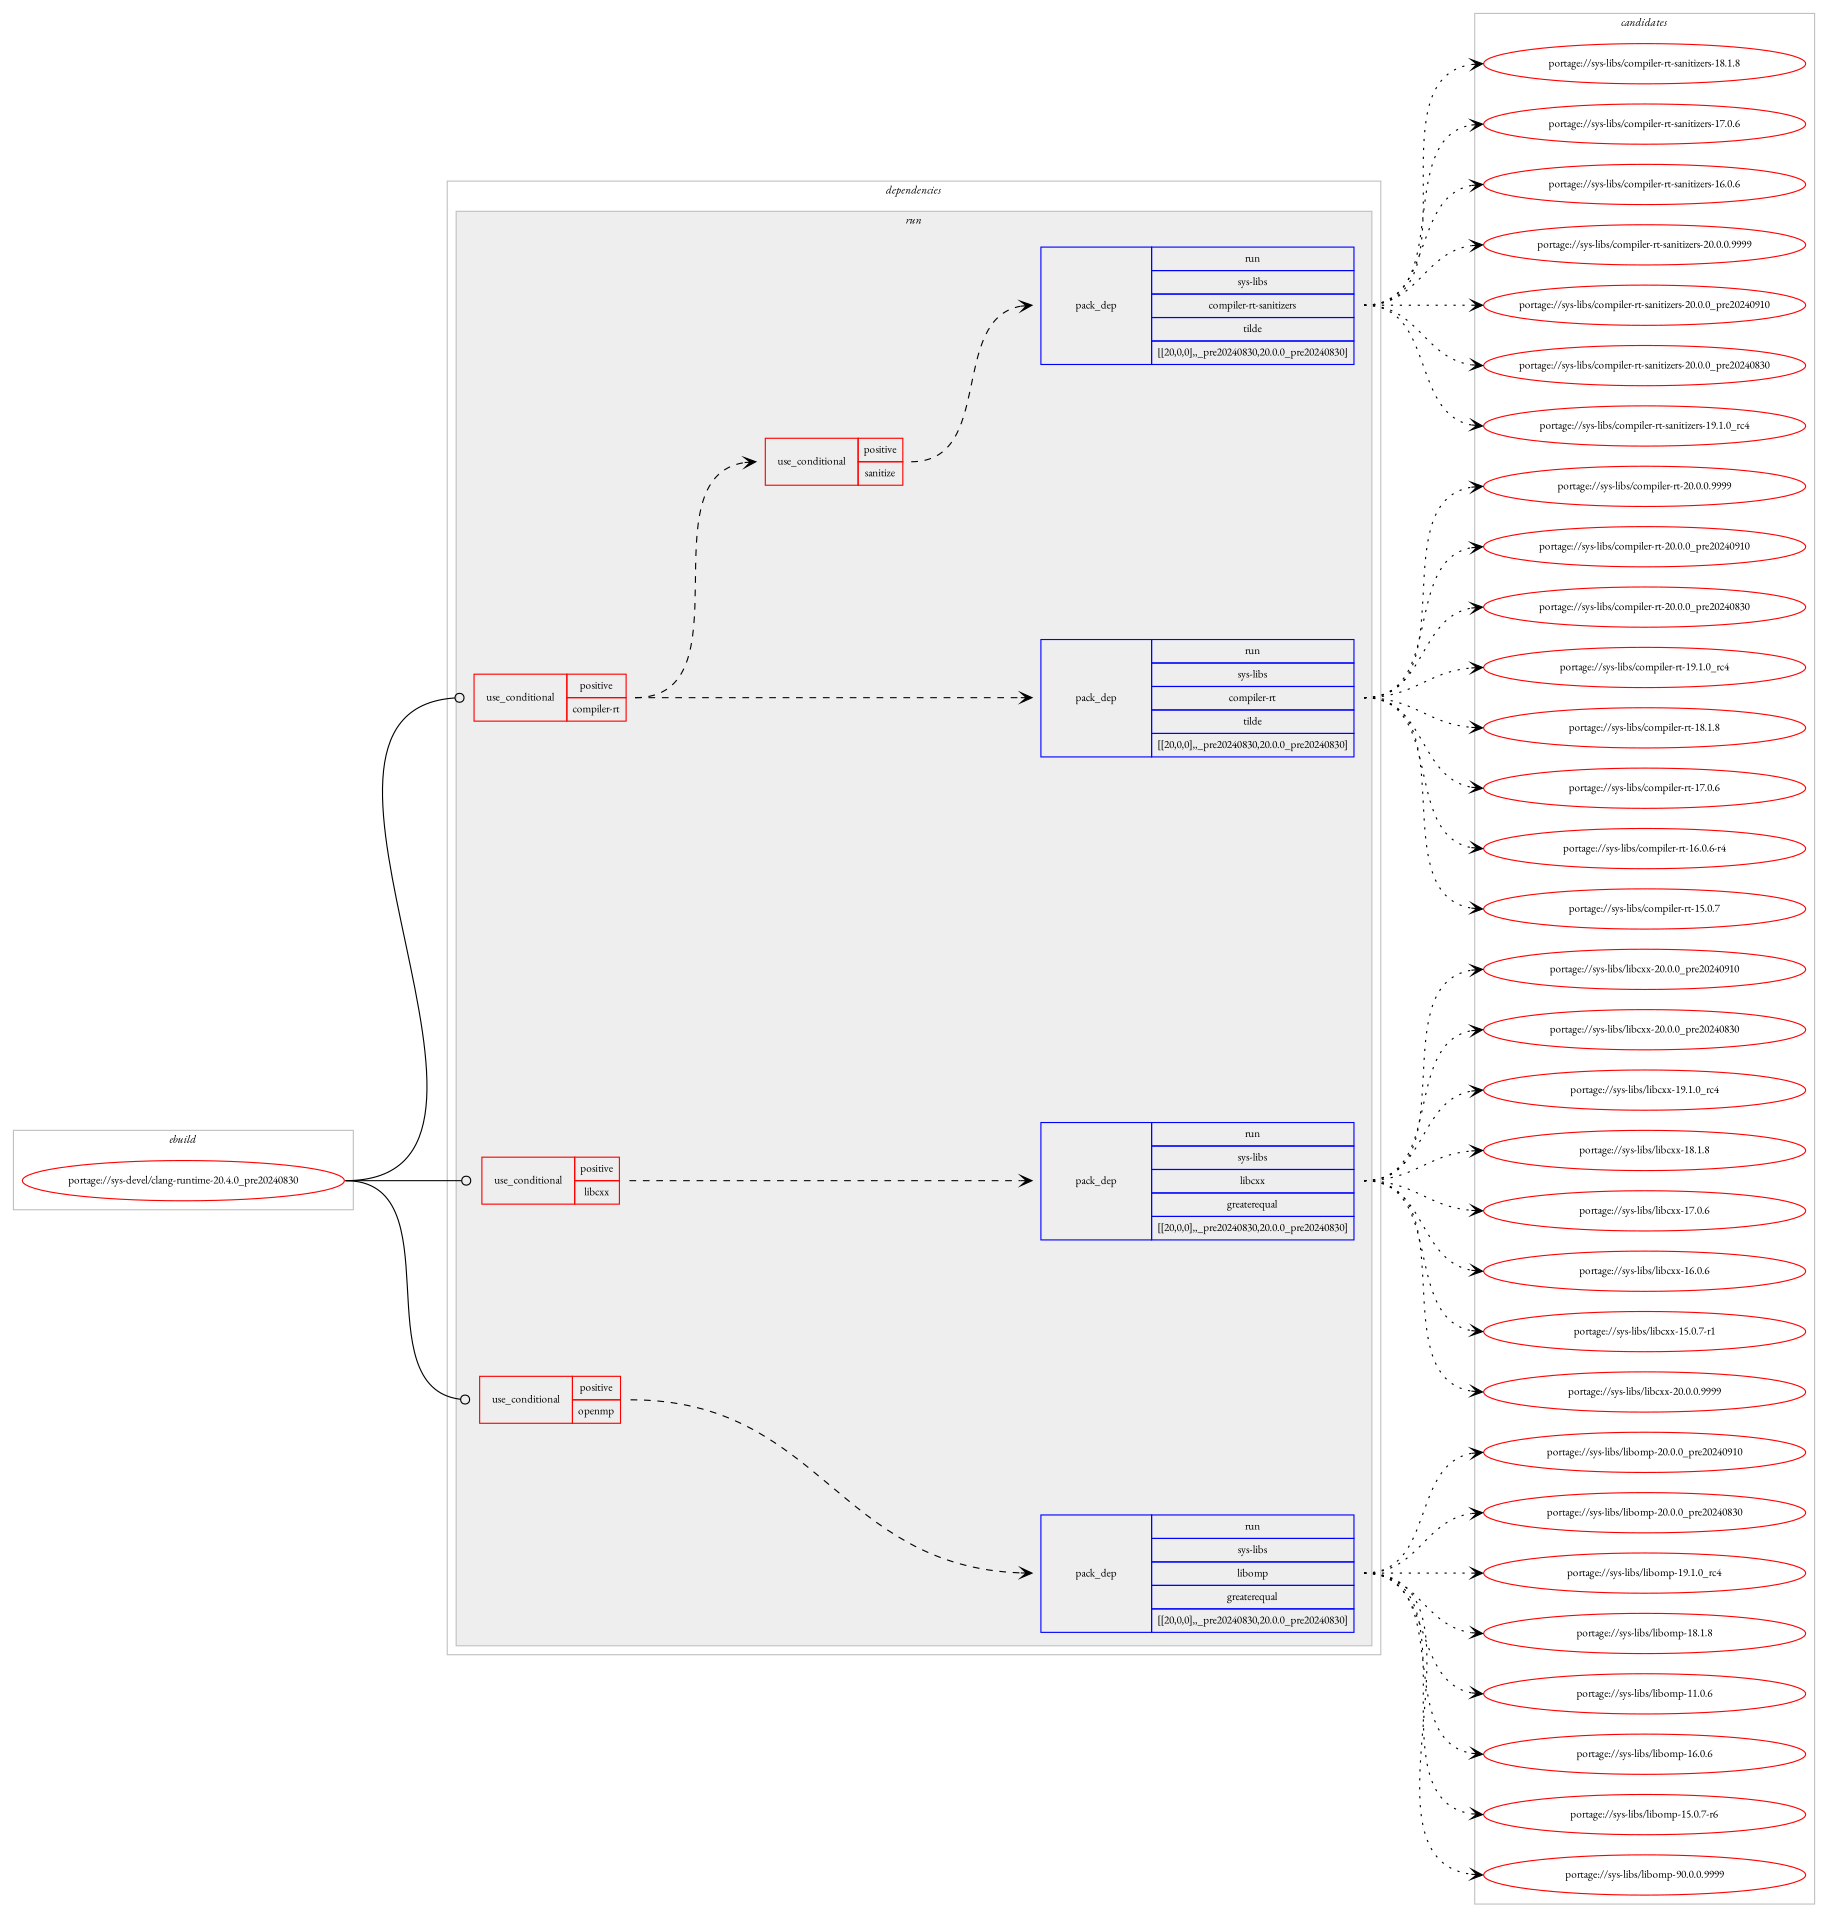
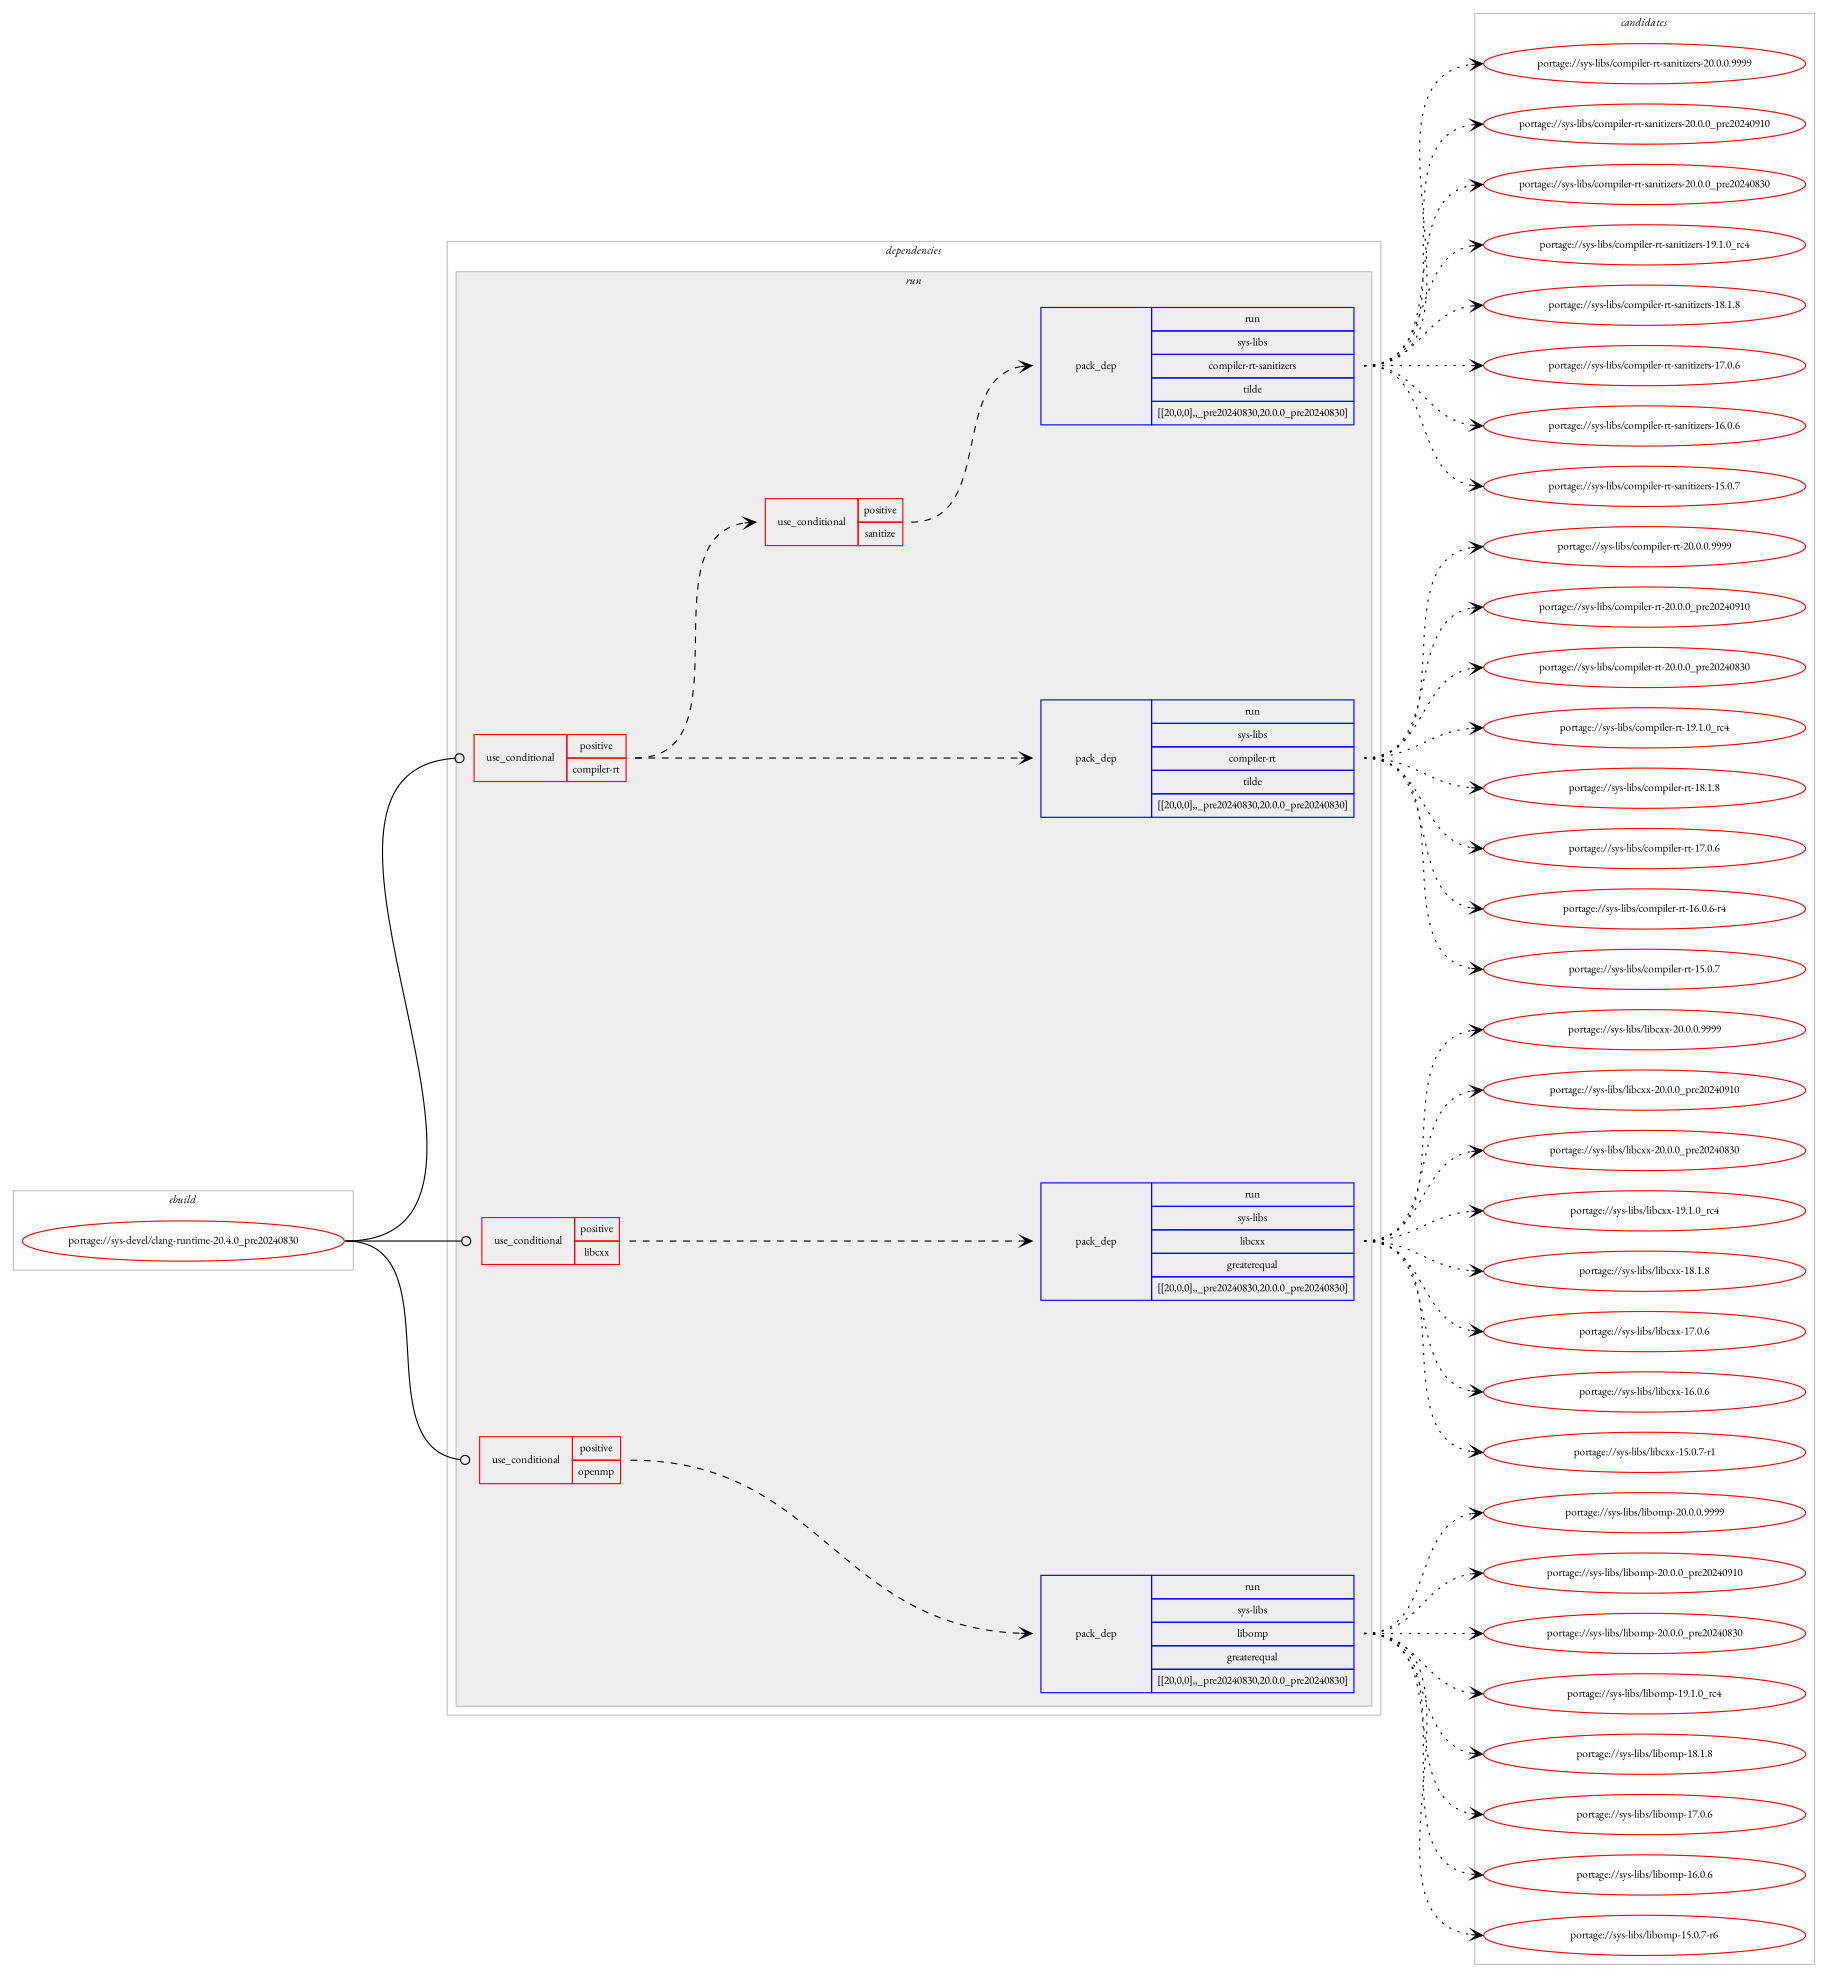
node "portage://sys-libs/compiler-rt-sanitizers-15.0.7": added
node "portage://sys-libs/libomp-11.0.6": label "portage://sys-libs/libomp-11.0.6" -> "portage://sys-libs/libomp-17.0.6"
node "portage://sys-libs/libomp-90.0.0.9999": label "portage://sys-libs/libomp-90.0.0.9999" -> "portage://sys-libs/libomp-20.0.0.9999"
